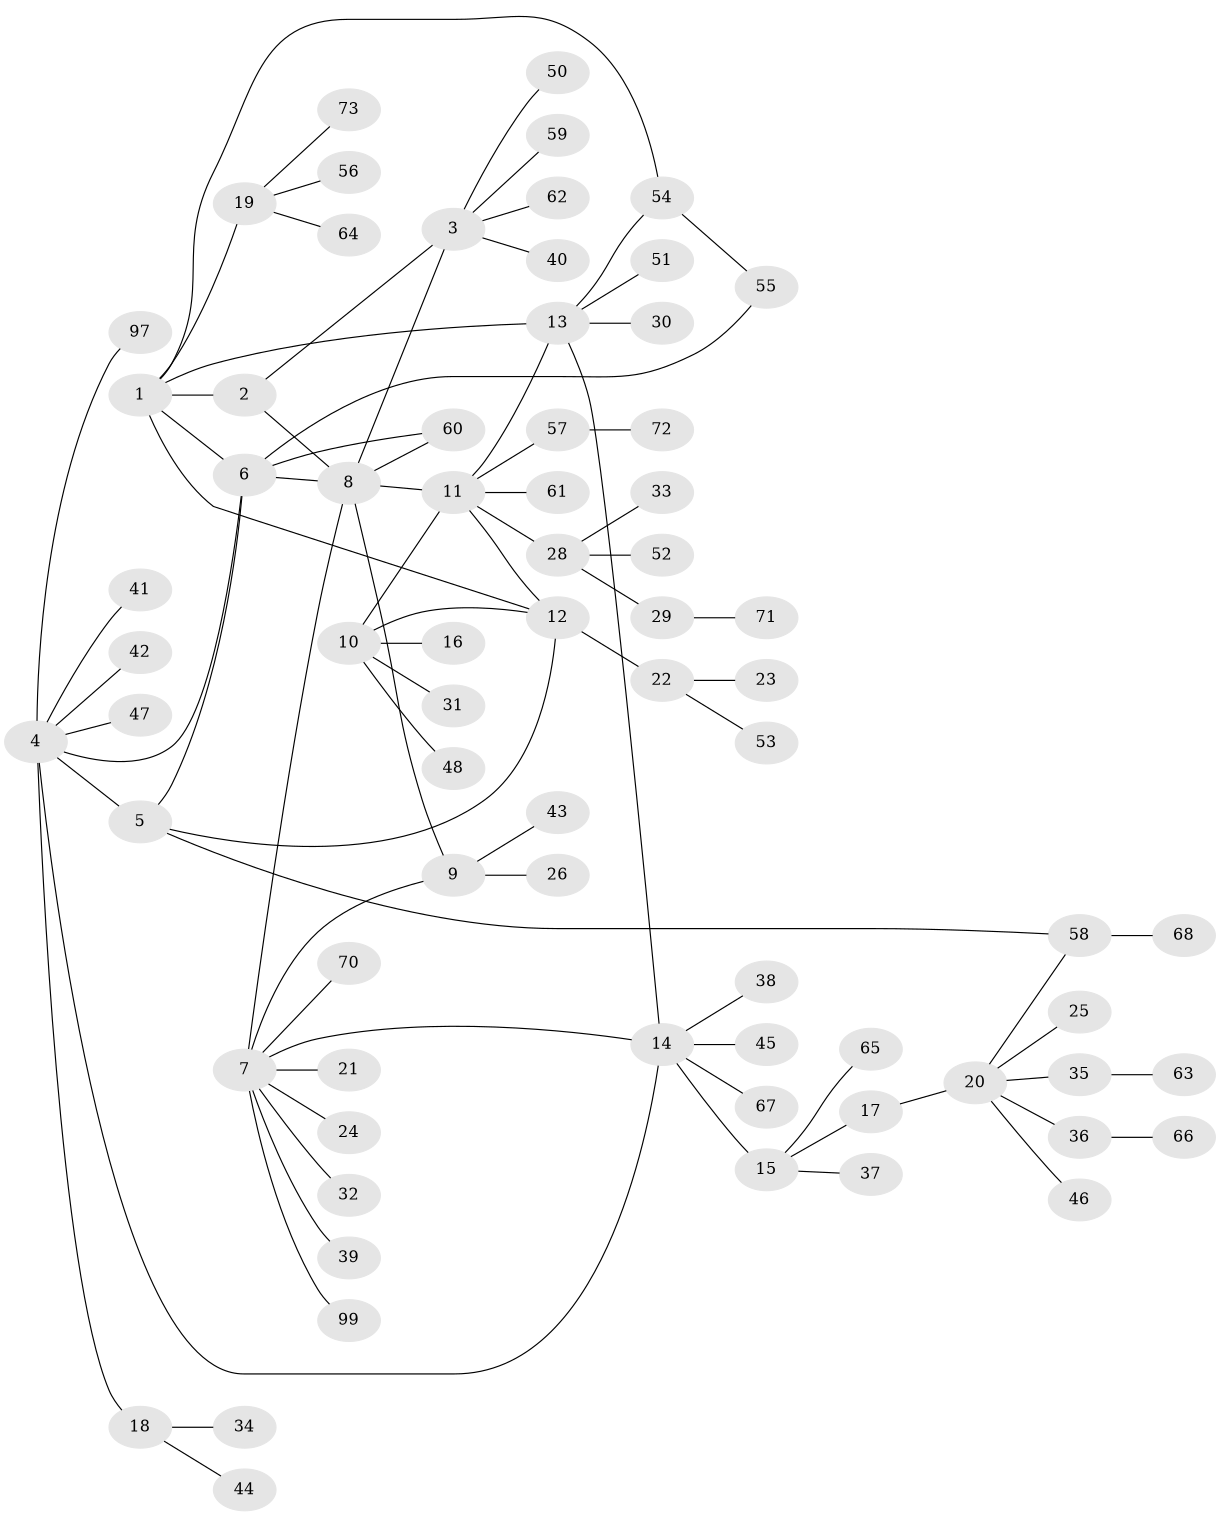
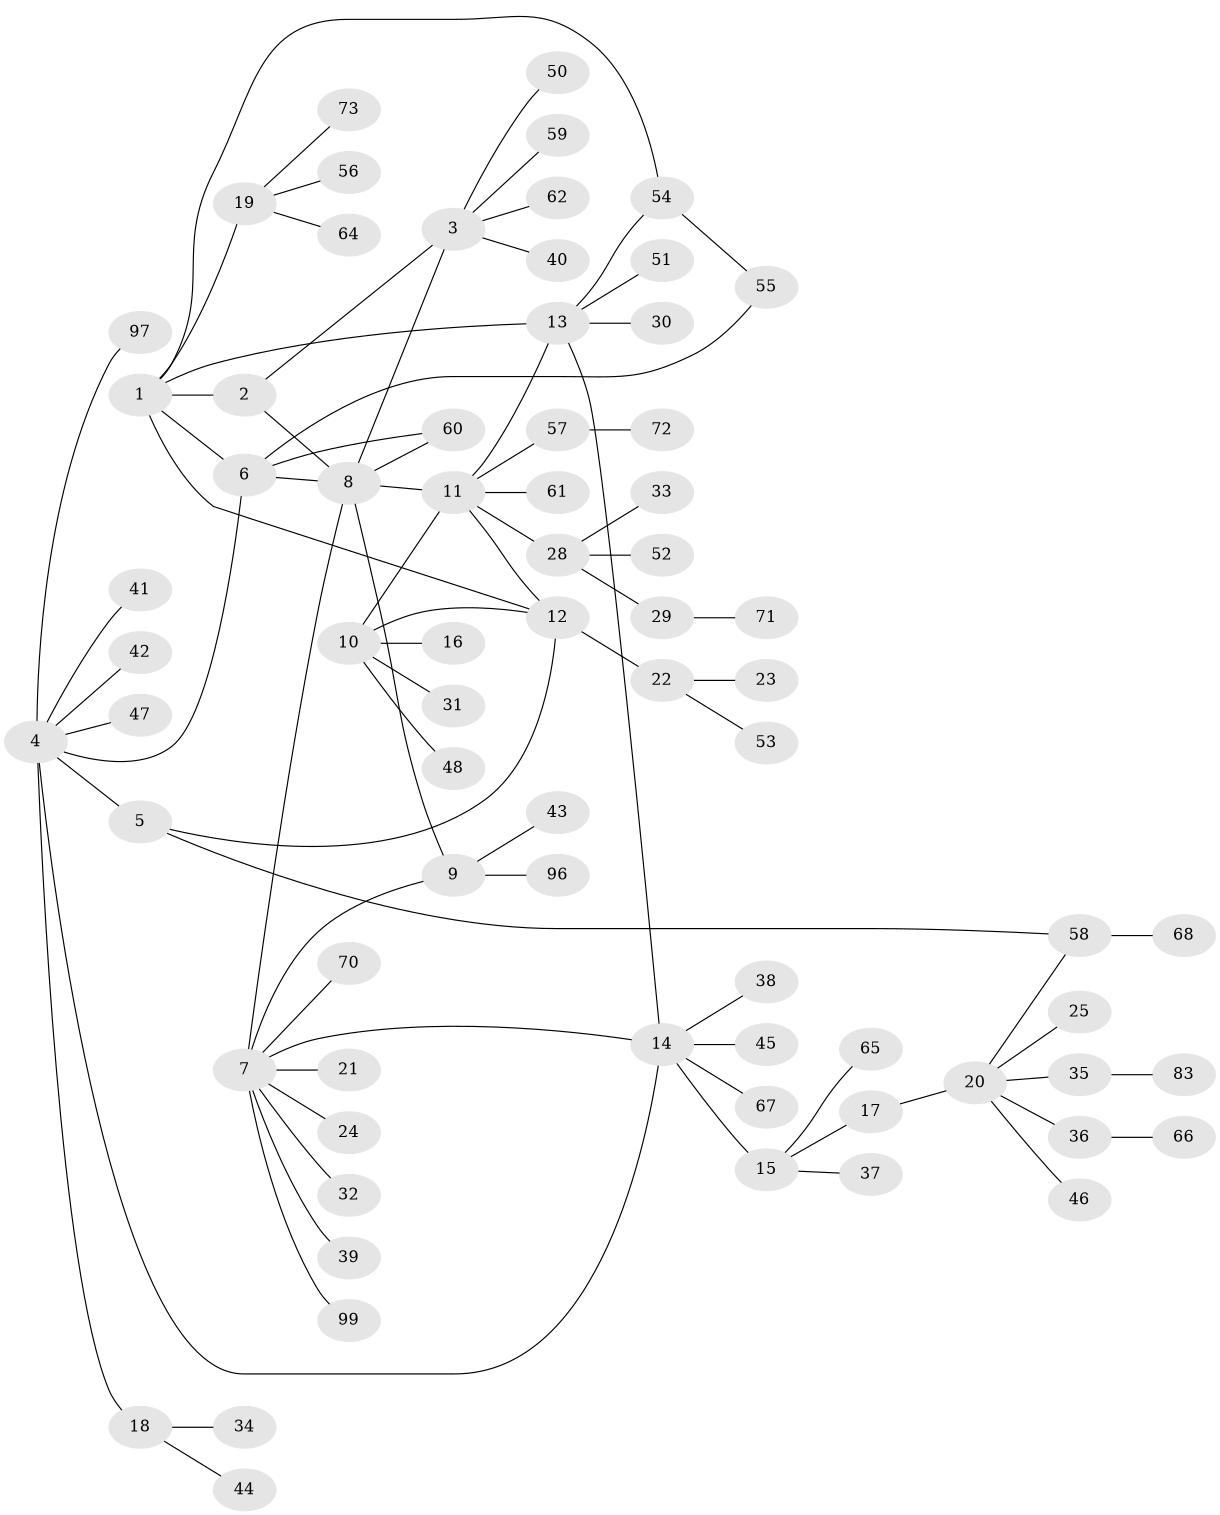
edge "6" -- "5": removed
node "26": label "26" -> "96"
node "63": label "63" -> "83"
